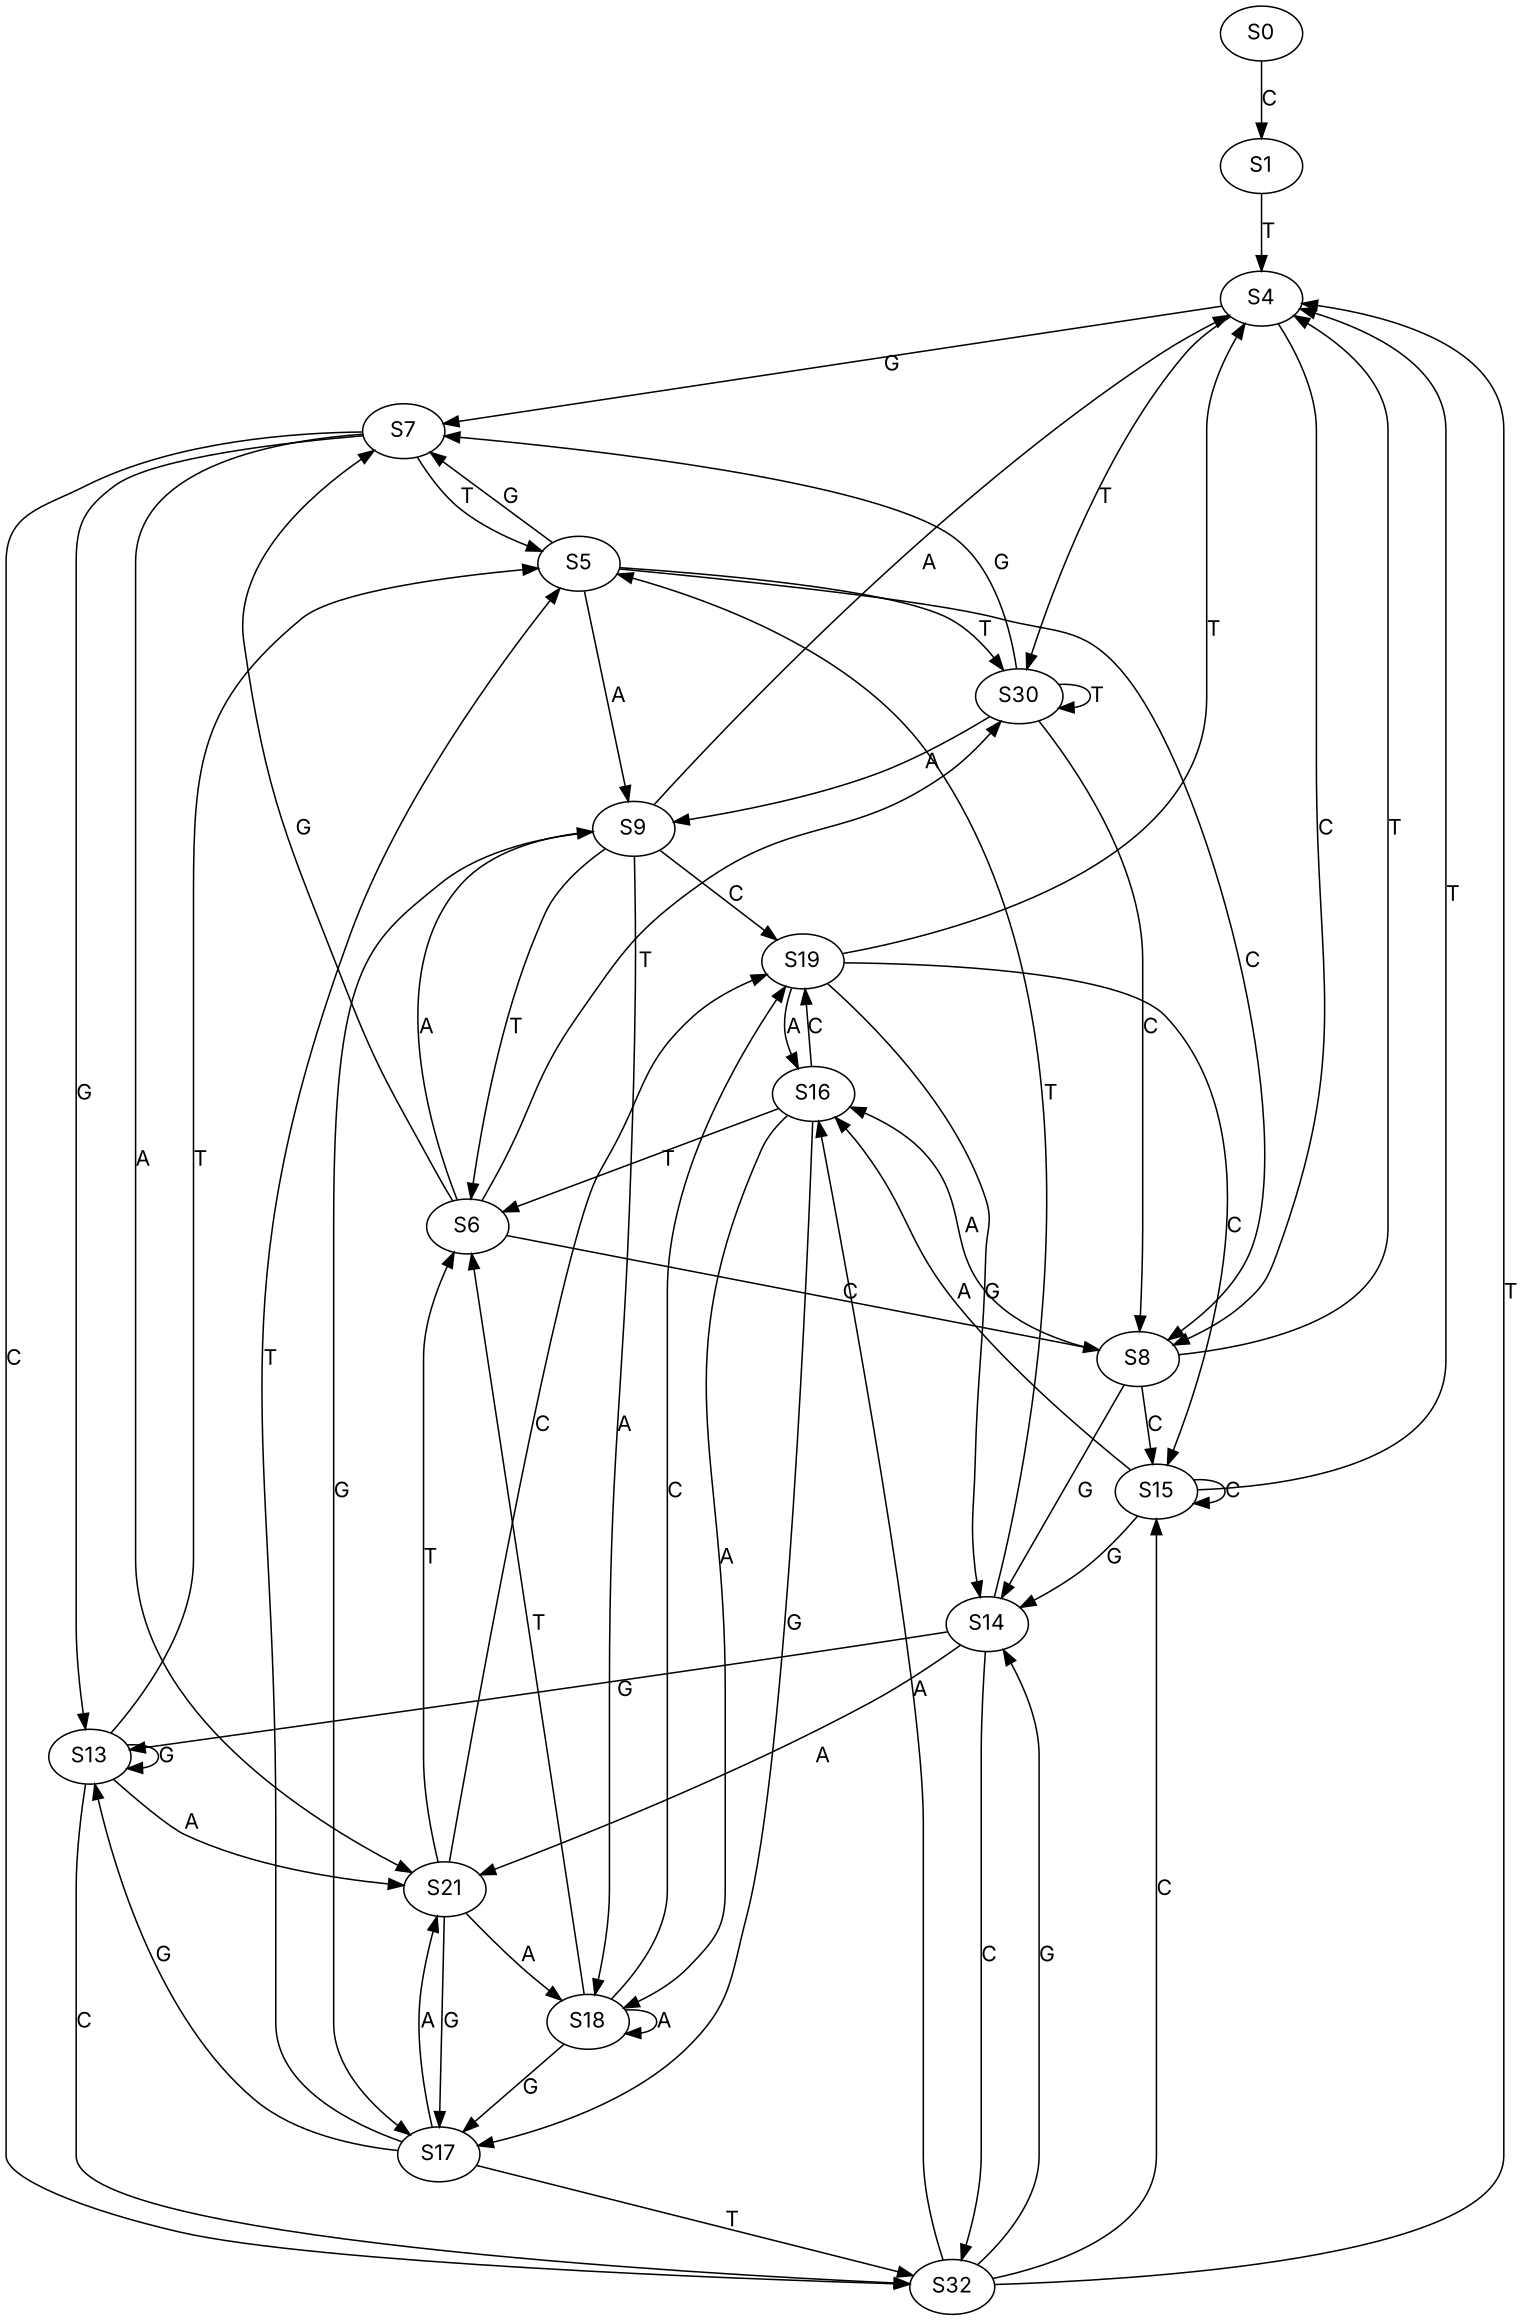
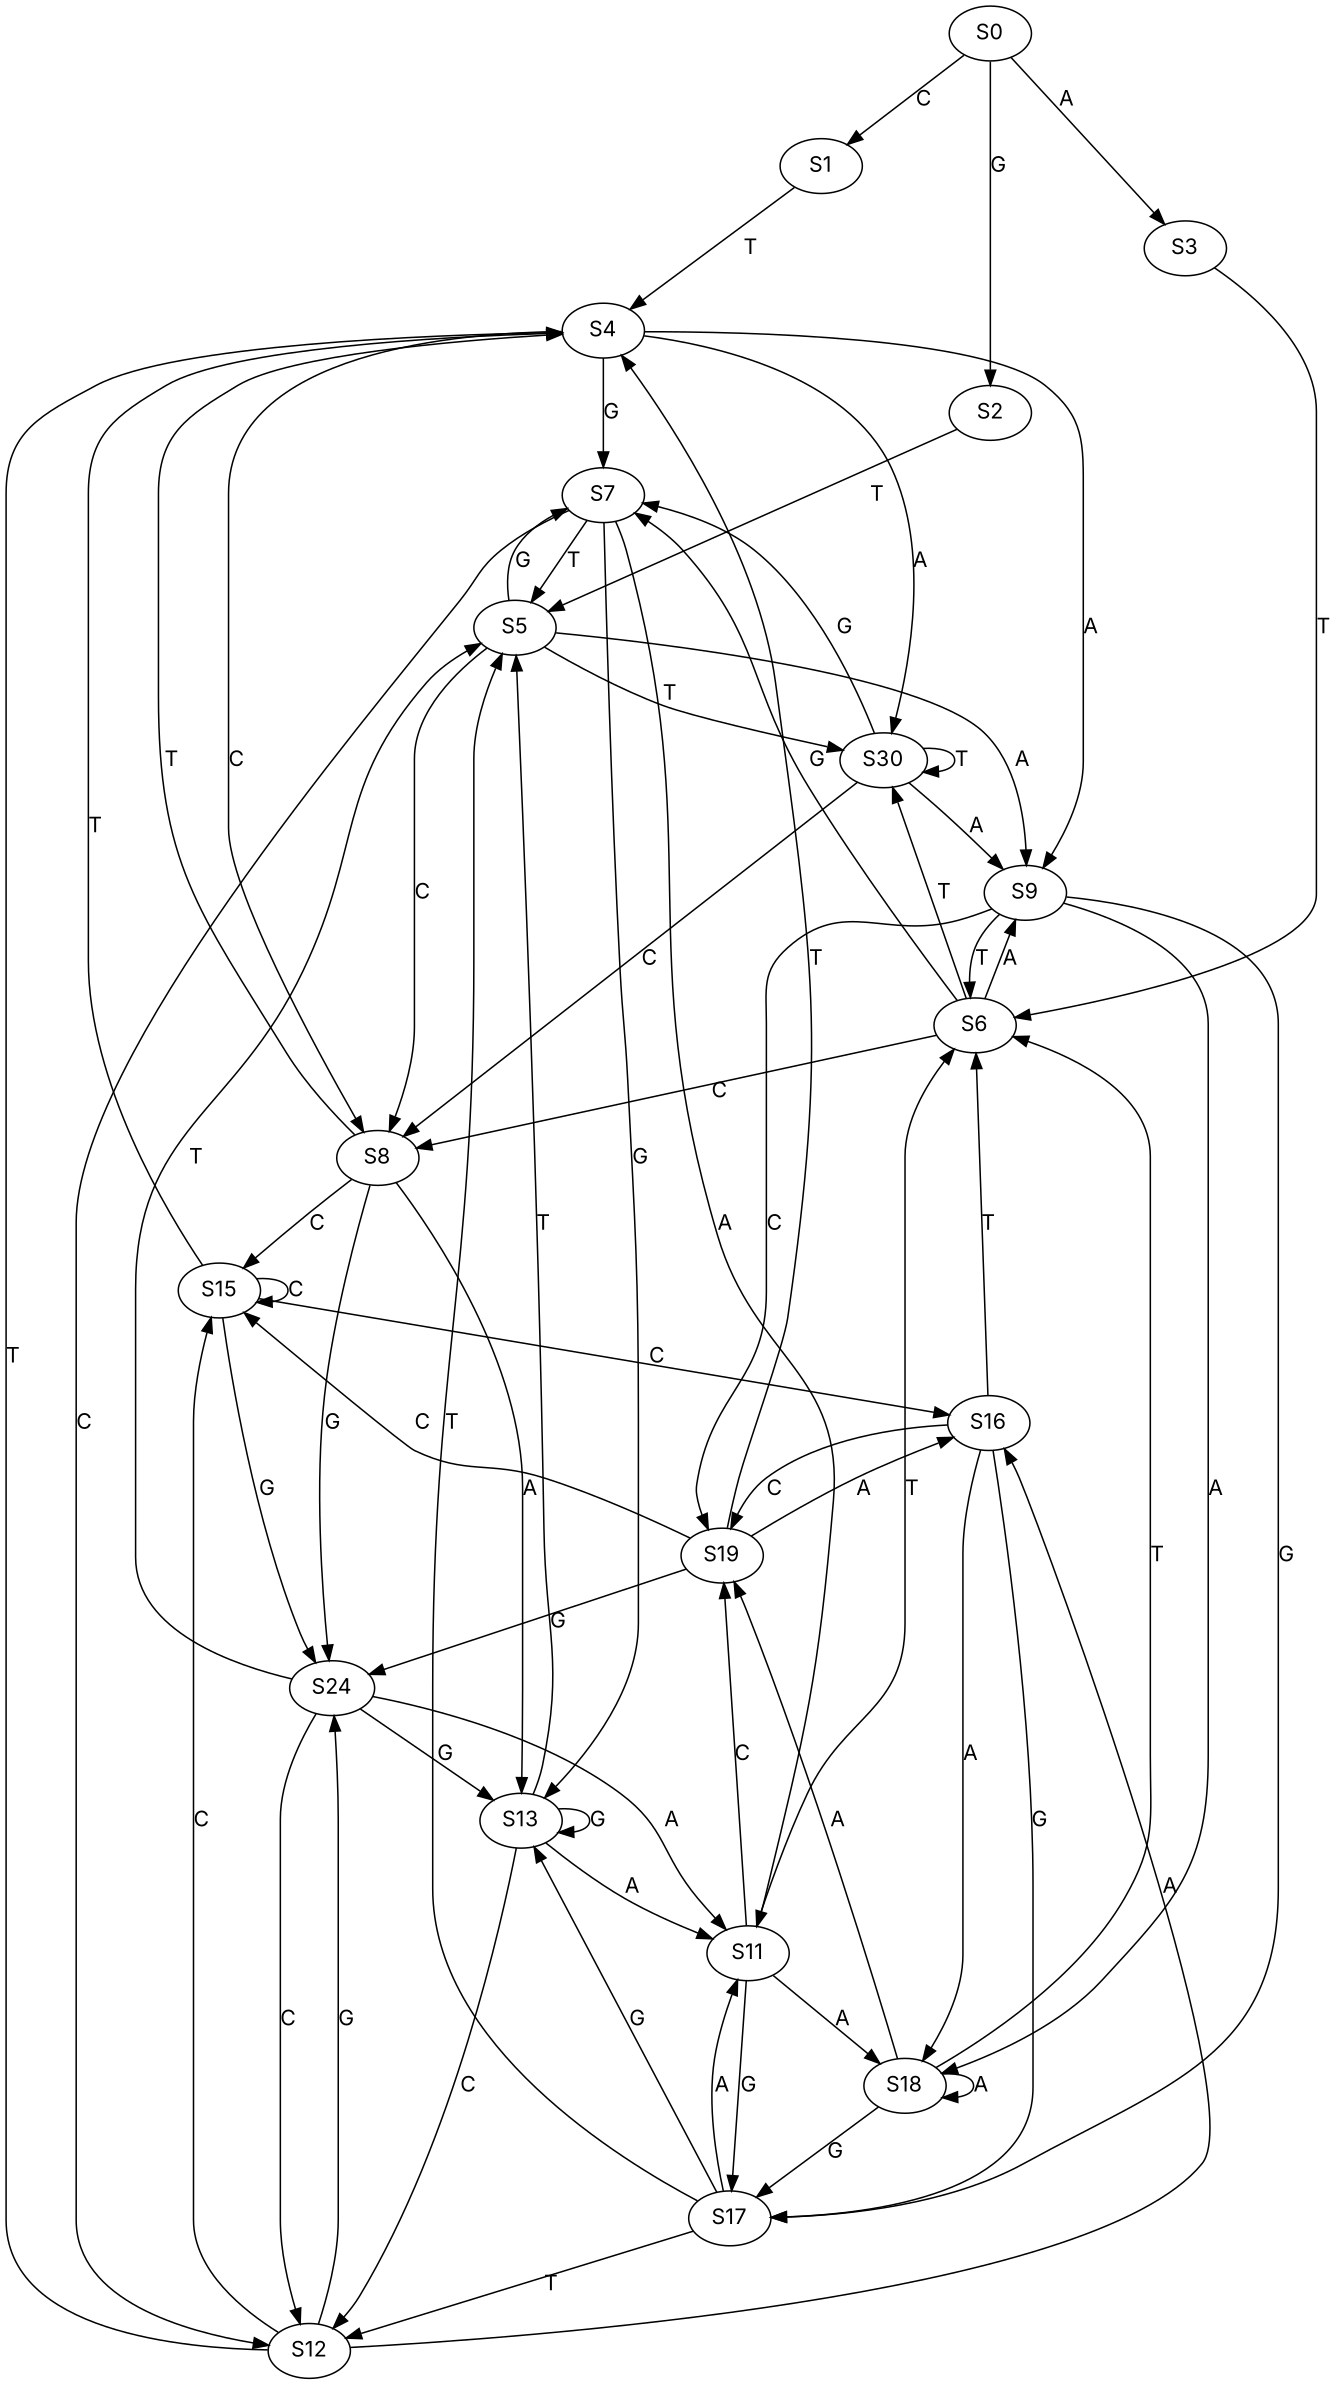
node "S3": added
node "S2": added
edge "S4" -> "S30": label "T" -> "A"
edge "S9" -> "S4": reversed
edge "S8" -> "S16": now "S8" -> "S13"
edge "S15" -> "S16": label "A" -> "C"
edge "S18" -> "S19": label "C" -> "A"
node "S14": label "S14" -> "S24"
node "S21": label "S21" -> "S11"
node "S32": label "S32" -> "S12"
